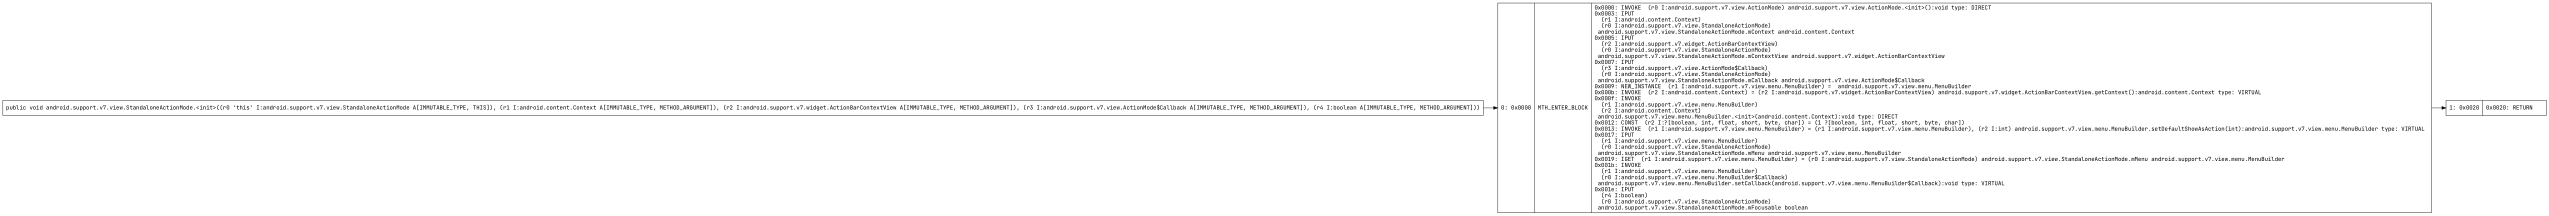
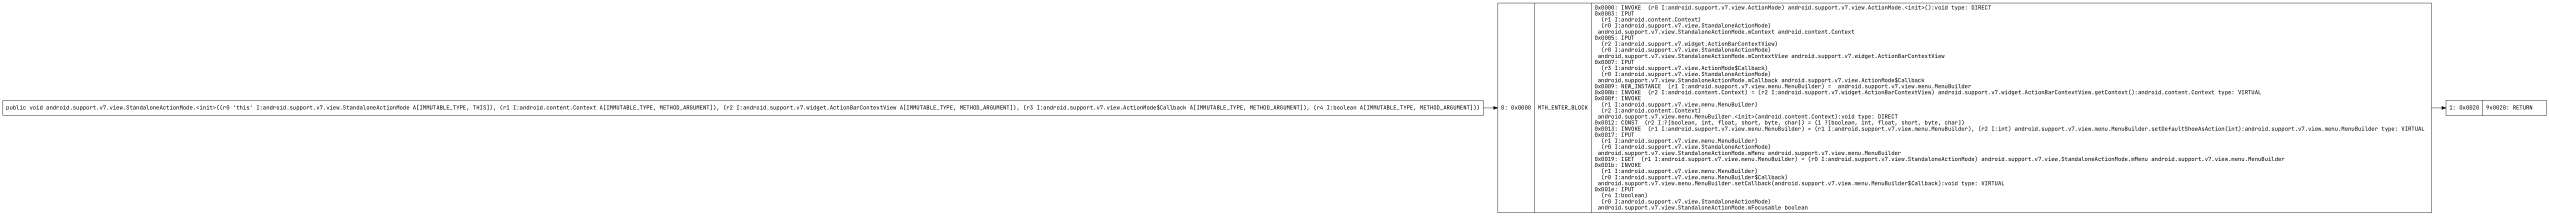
node "1: 0x0020": text "0x0020: RETURN" -> "9x0020: RETURN"
